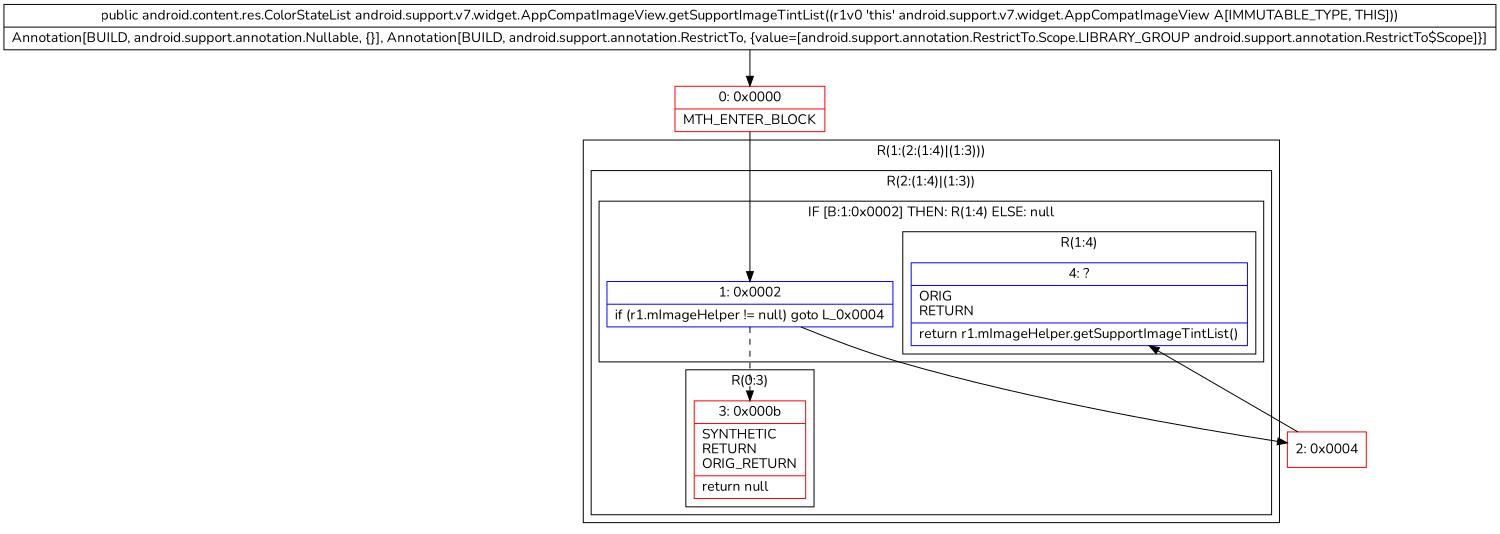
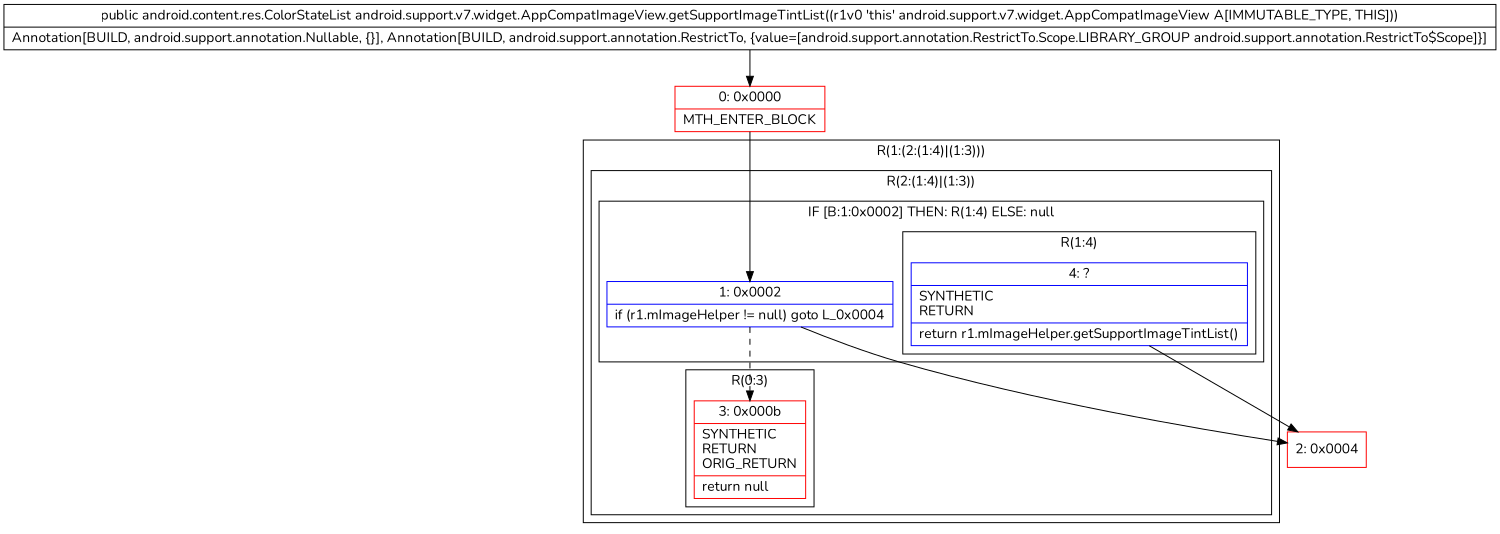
node "4: ?": text "ORIG" -> "SYNTHETIC"
edge "2: 0x0004" -> "4: ?": reversed
